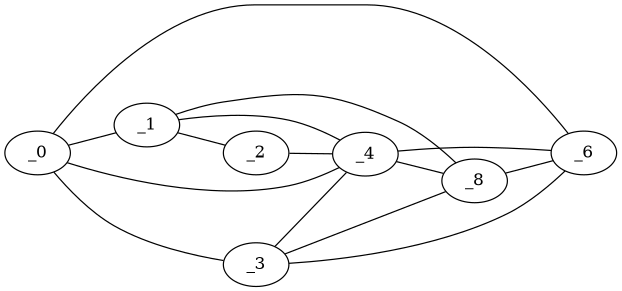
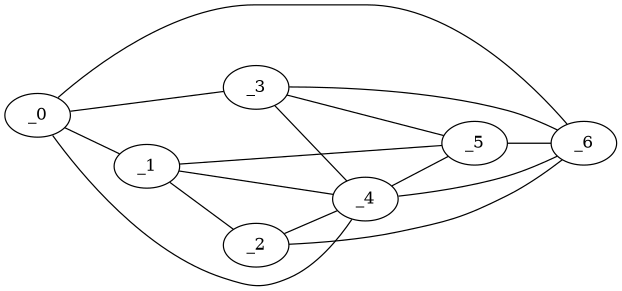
node "_8": label "_8" -> "_5"
edge "_6" -- "_2": added
